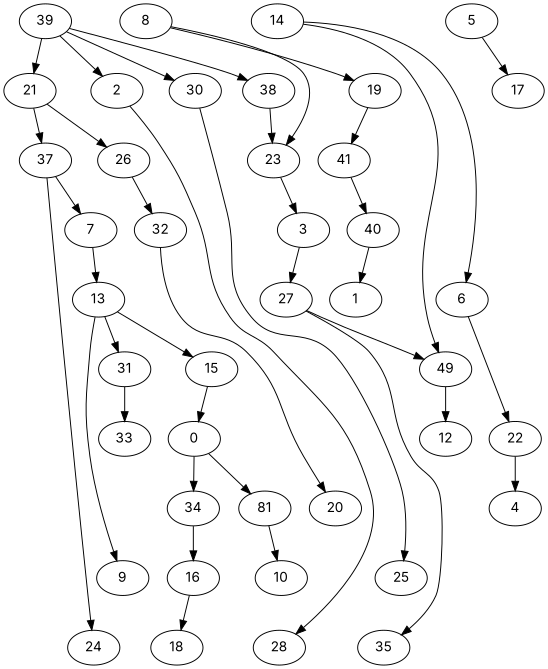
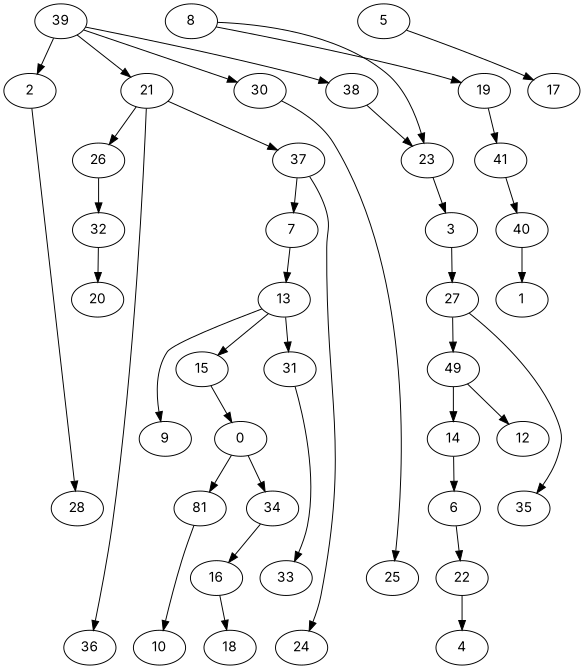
edge "14" -> "49": reversed
node "36": added
